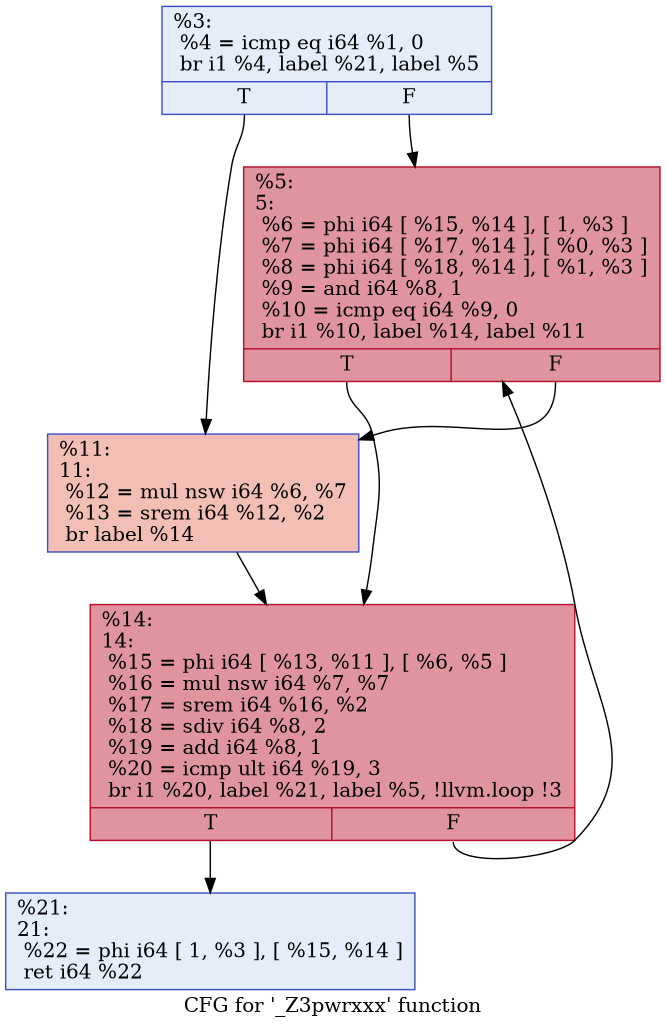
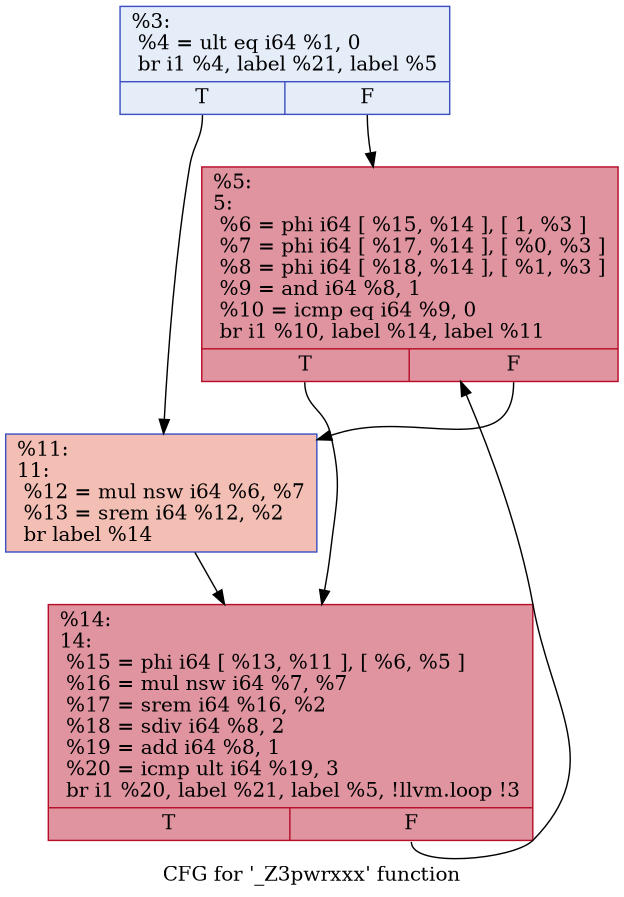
node "%3:": text "%4 = icmp eq i64 %1, 0" -> "%4 = ult eq i64 %1, 0"
node "%21:": removed
